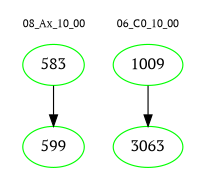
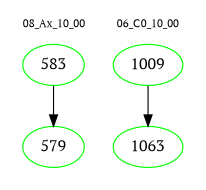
node "599": label "599" -> "579"
node "3063": label "3063" -> "1063"
